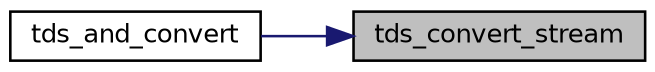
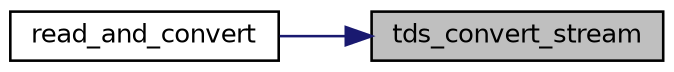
node "tds_and_convert": label "tds_and_convert" -> "read_and_convert"
